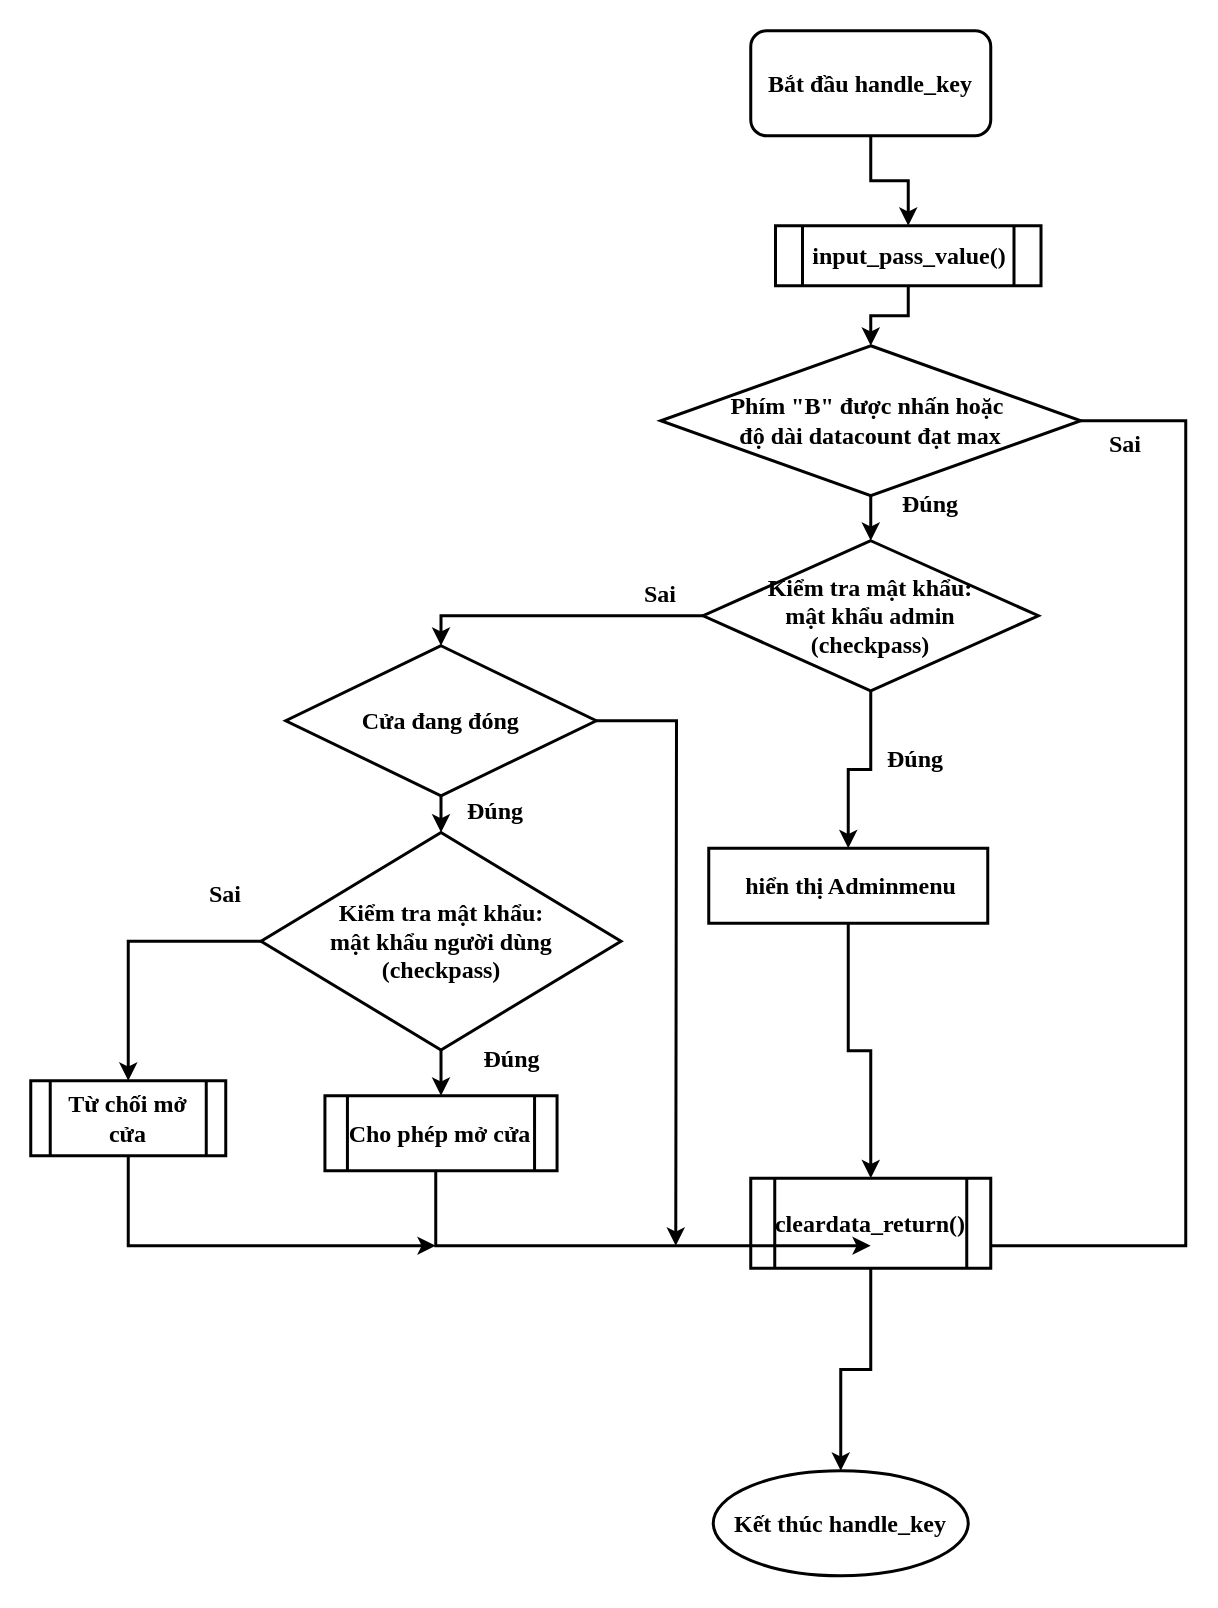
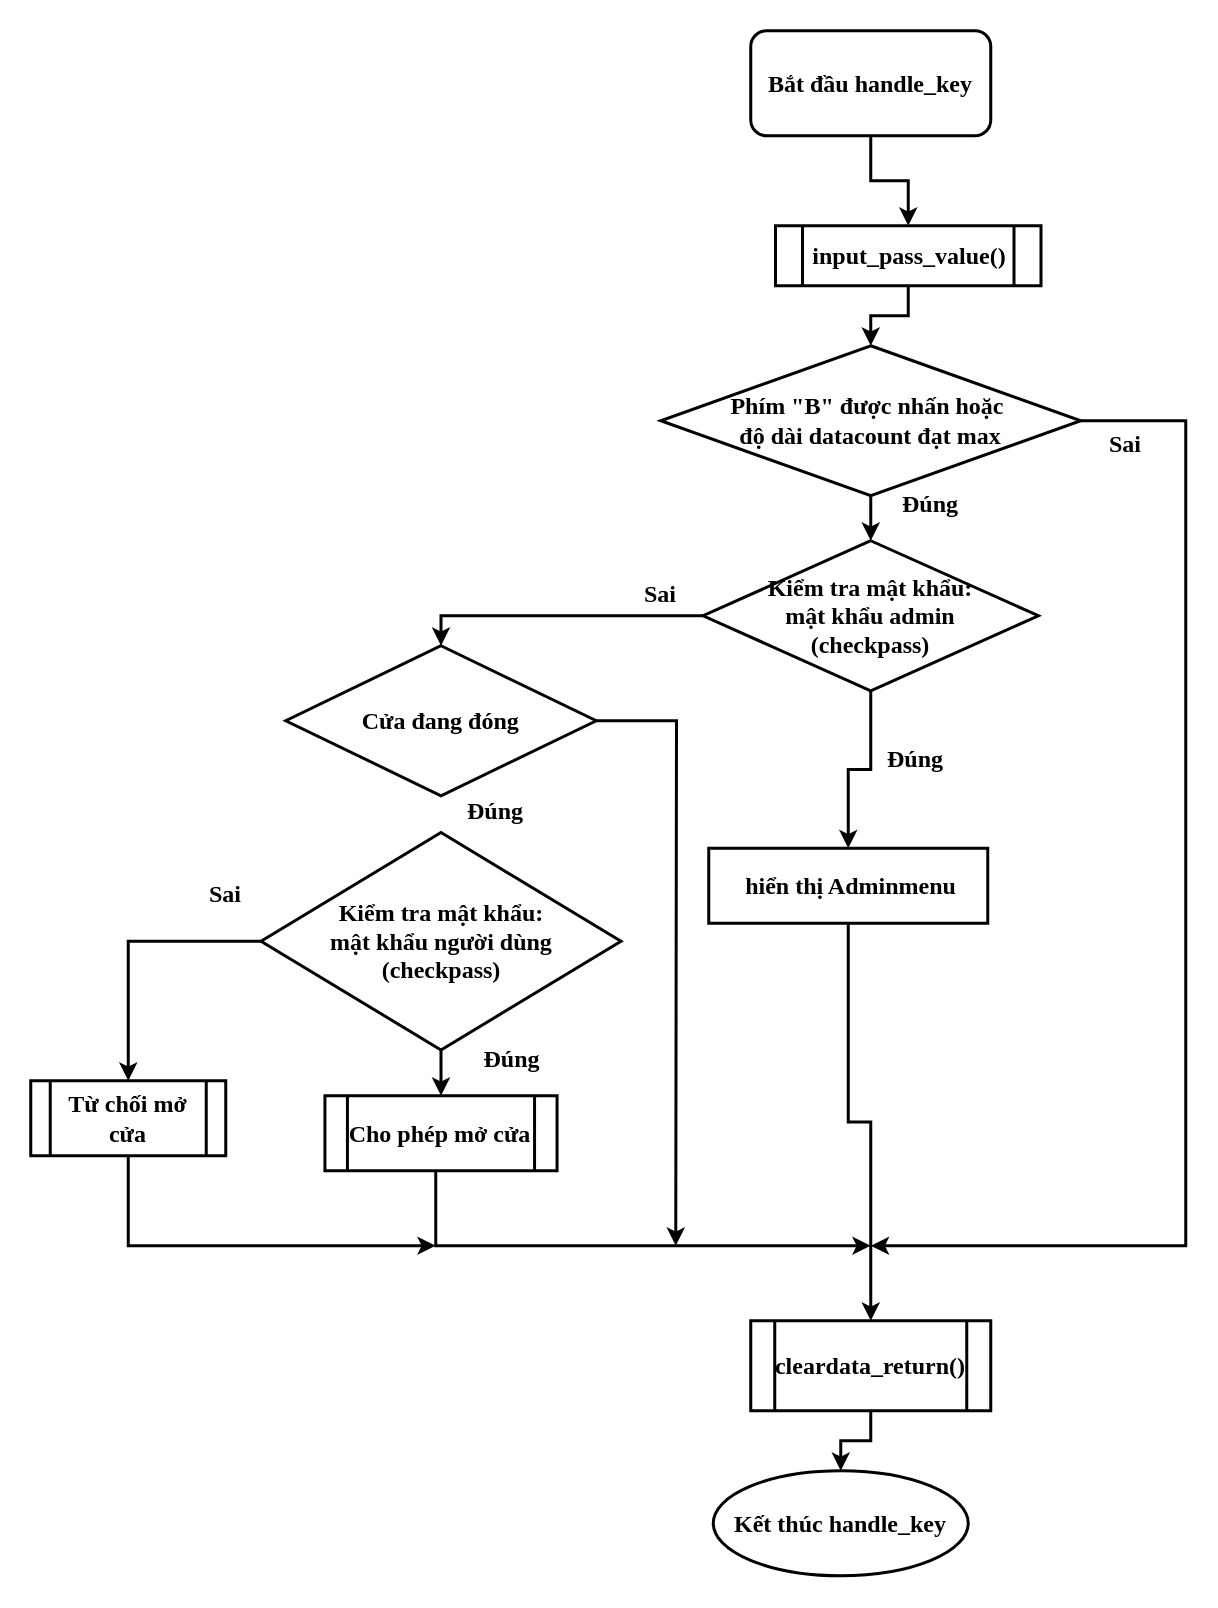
edge "Cửa đang đóng" -> "Kiểm tra mật khẩu: mật khẩu người dùng (checkpass)": removed
node "cleardata_return()": moved (871, 1223) -> (871, 1366)
